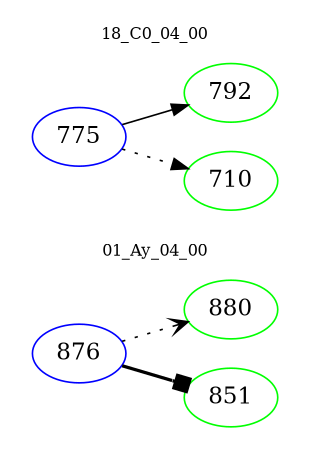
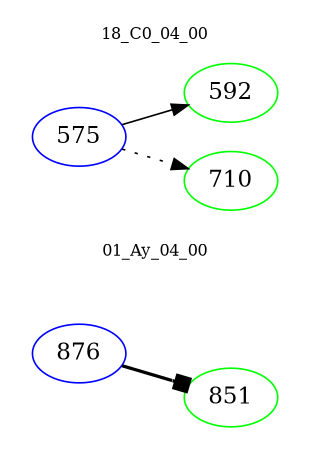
node "792": label "792" -> "592"
node "775": label "775" -> "575"
node "880": removed
